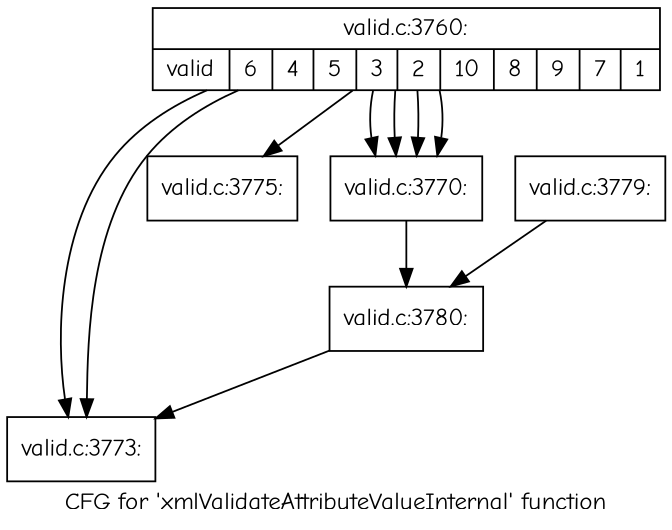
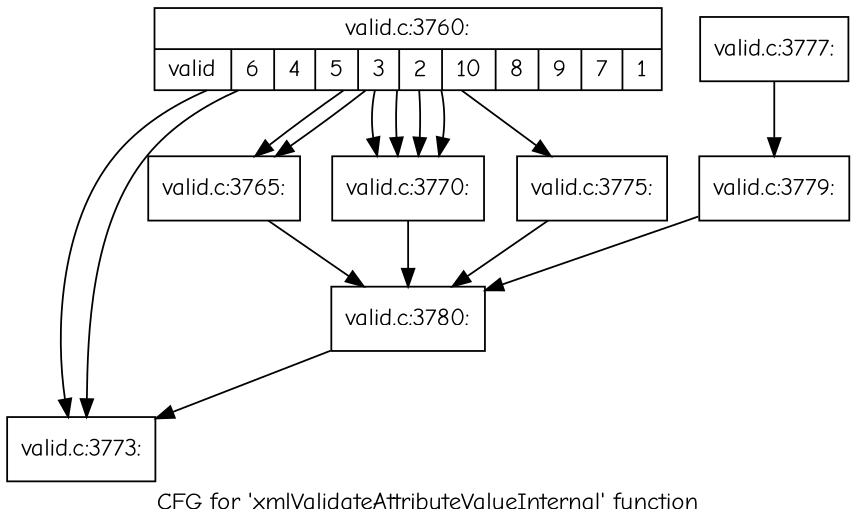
node "valid.c:3777:": added
node "valid.c:3765:": added
edge "valid.c:3775:" -> "valid.c:3780:": added
